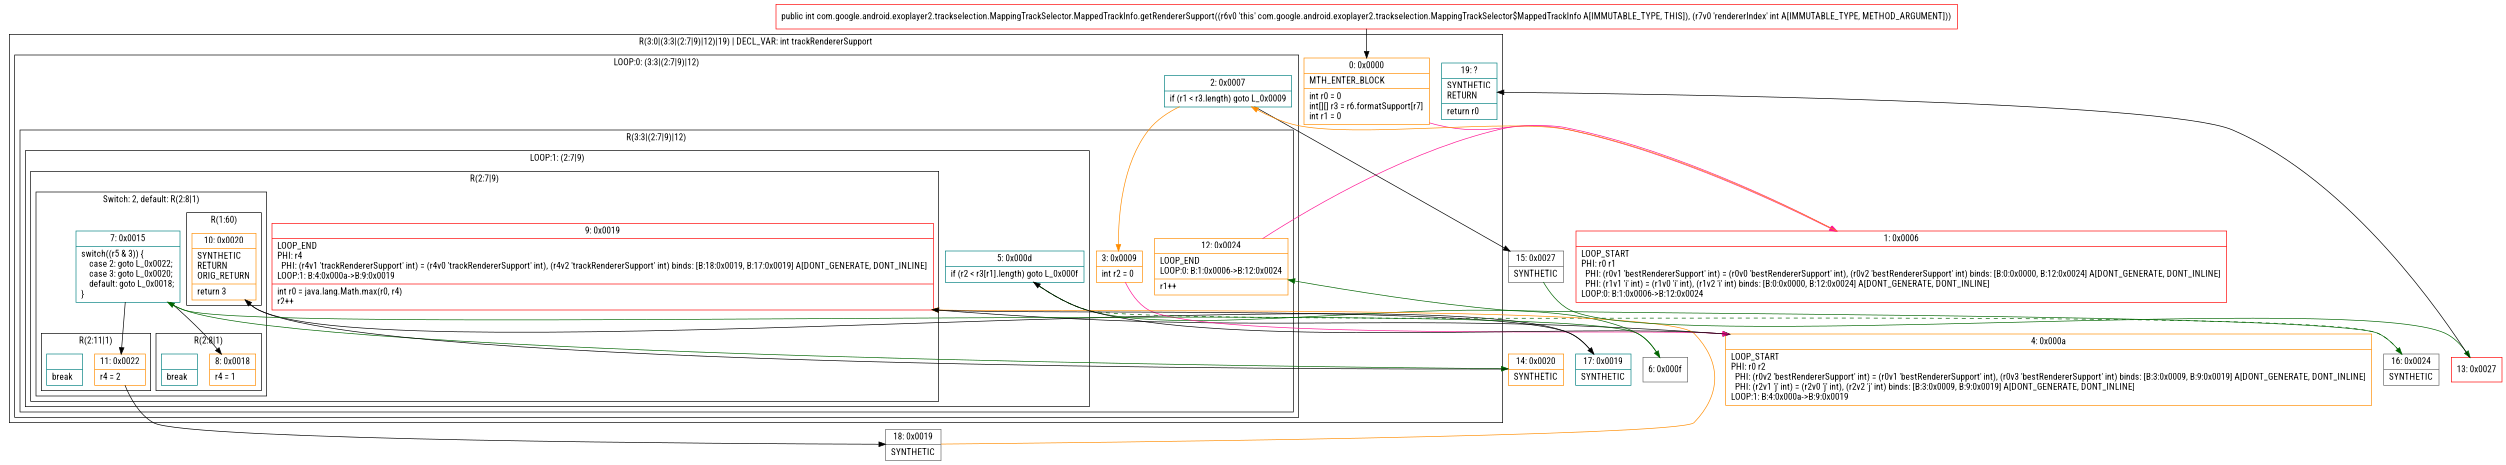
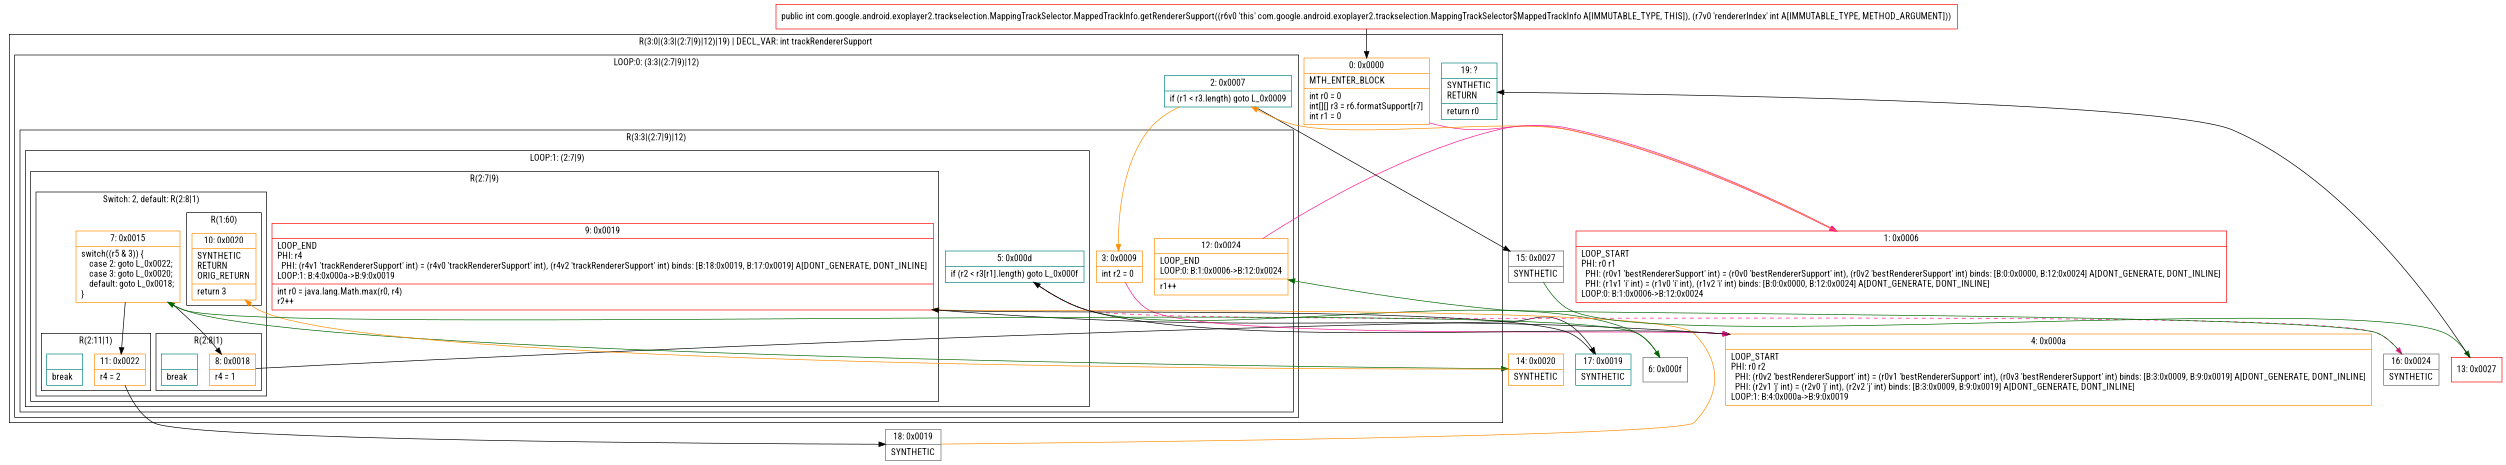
node "7: 0x0015": color teal -> darkorange
edge "5: 0x000d" -> "16: 0x0024": color darkgreen -> deeppink
edge "10: 0x0020" -> "17: 0x0019": now "8: 0x0018" -> "17: 0x0019"
edge "14: 0x0020" -> "10: 0x0020": color black -> darkorange
